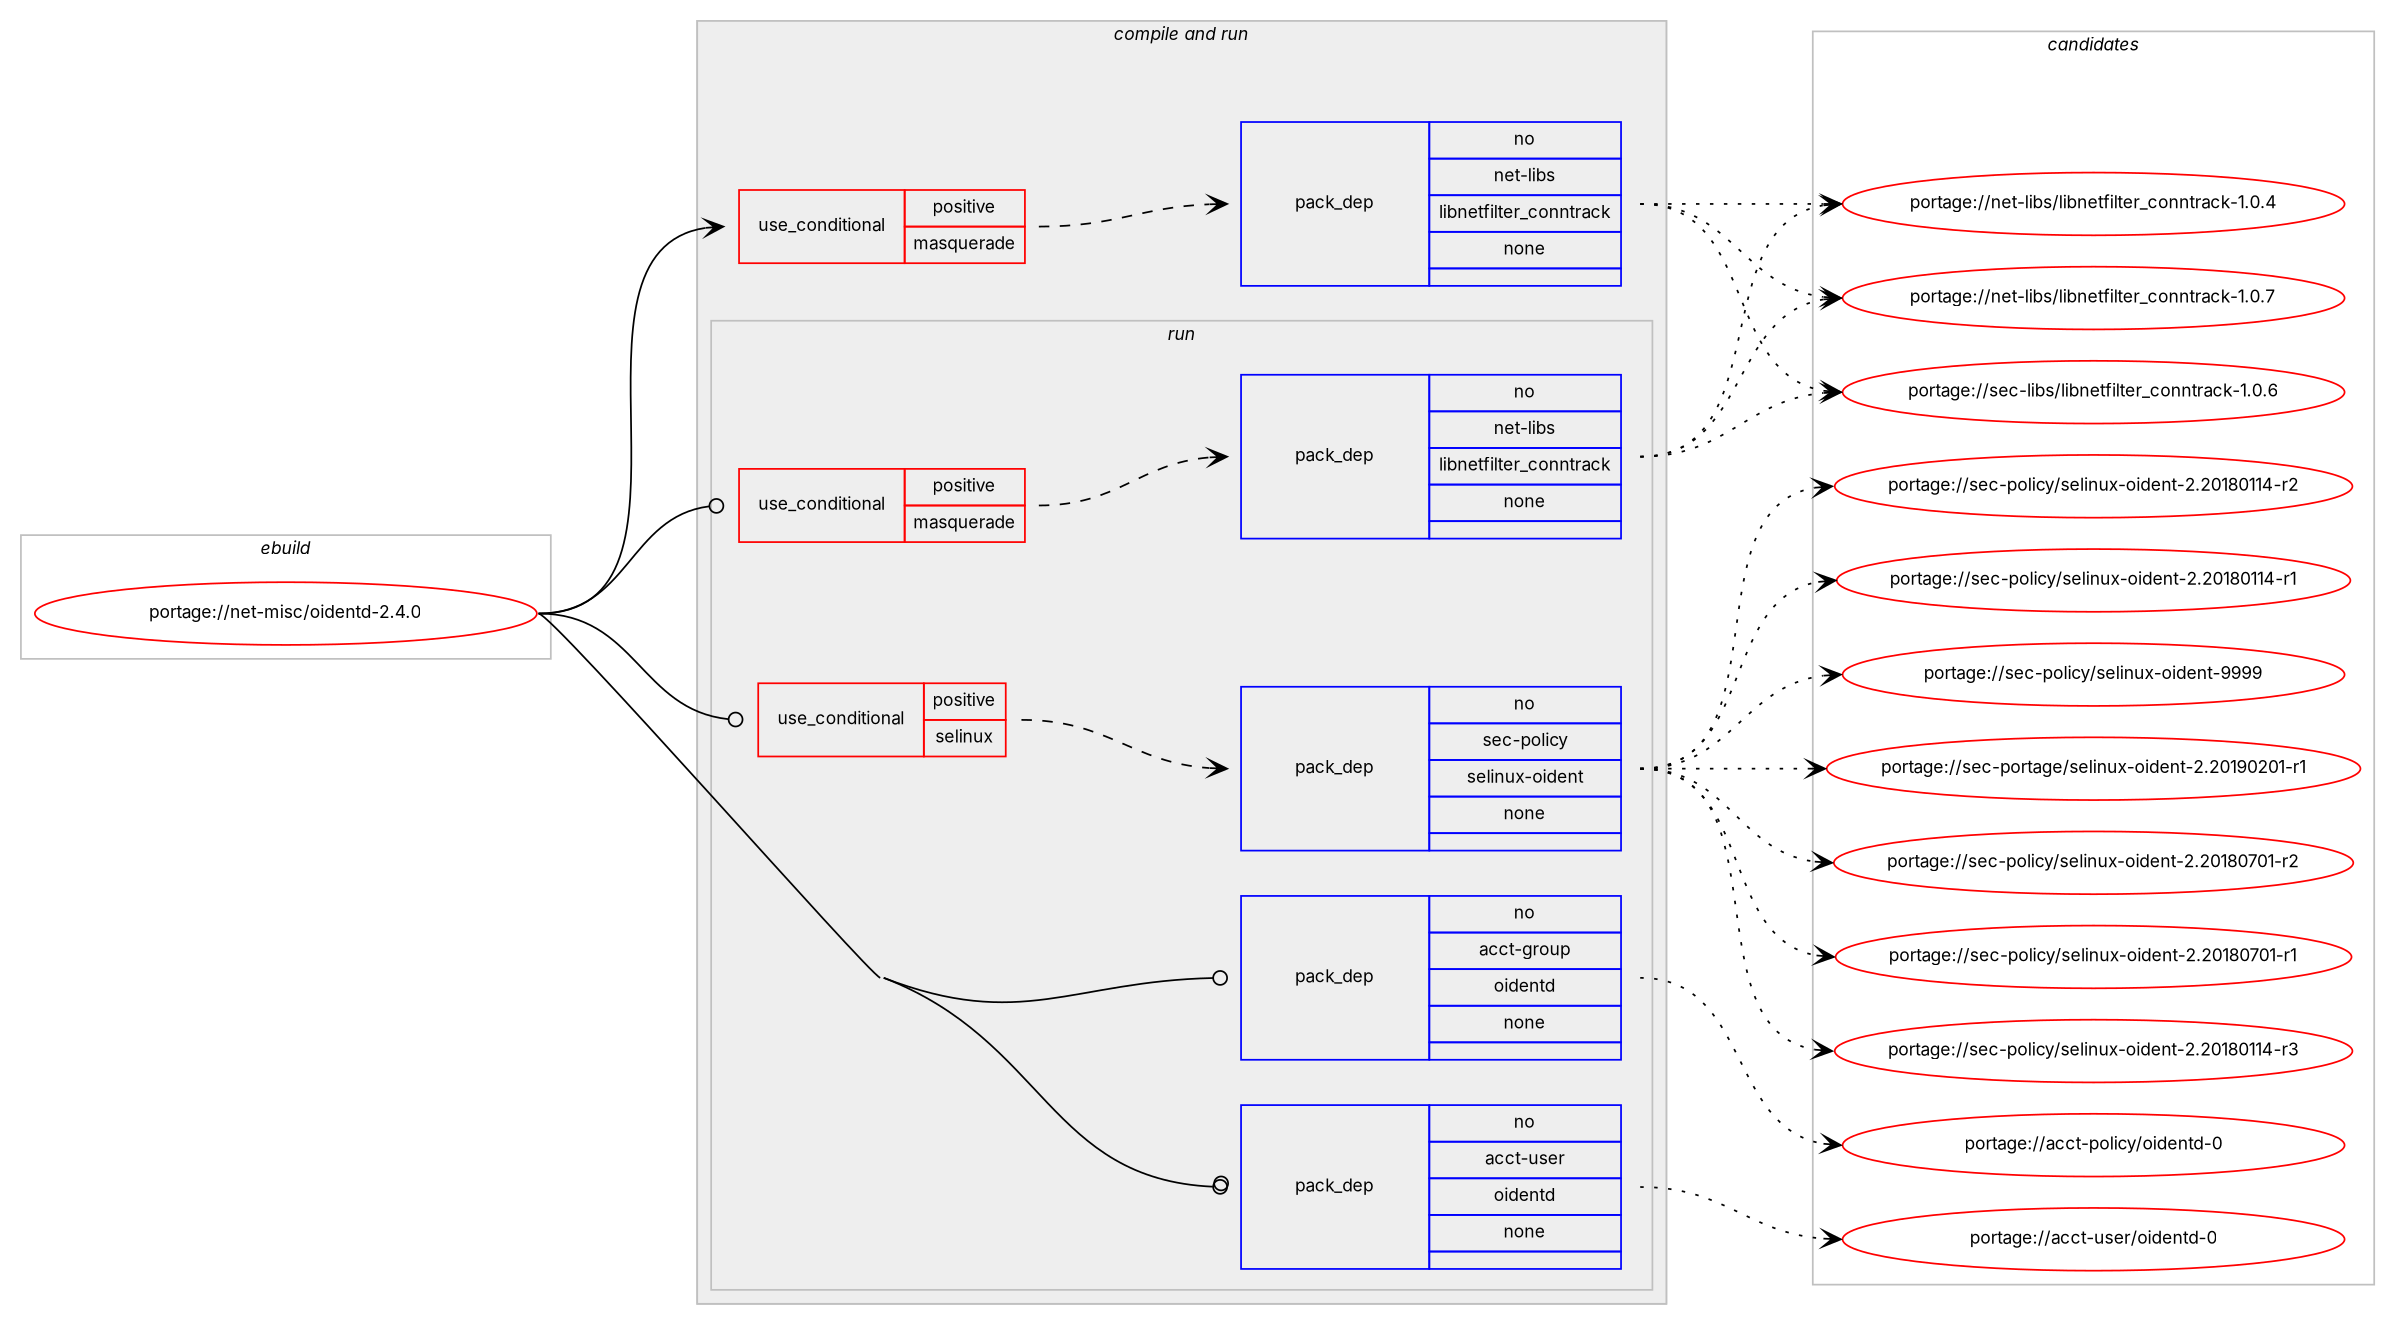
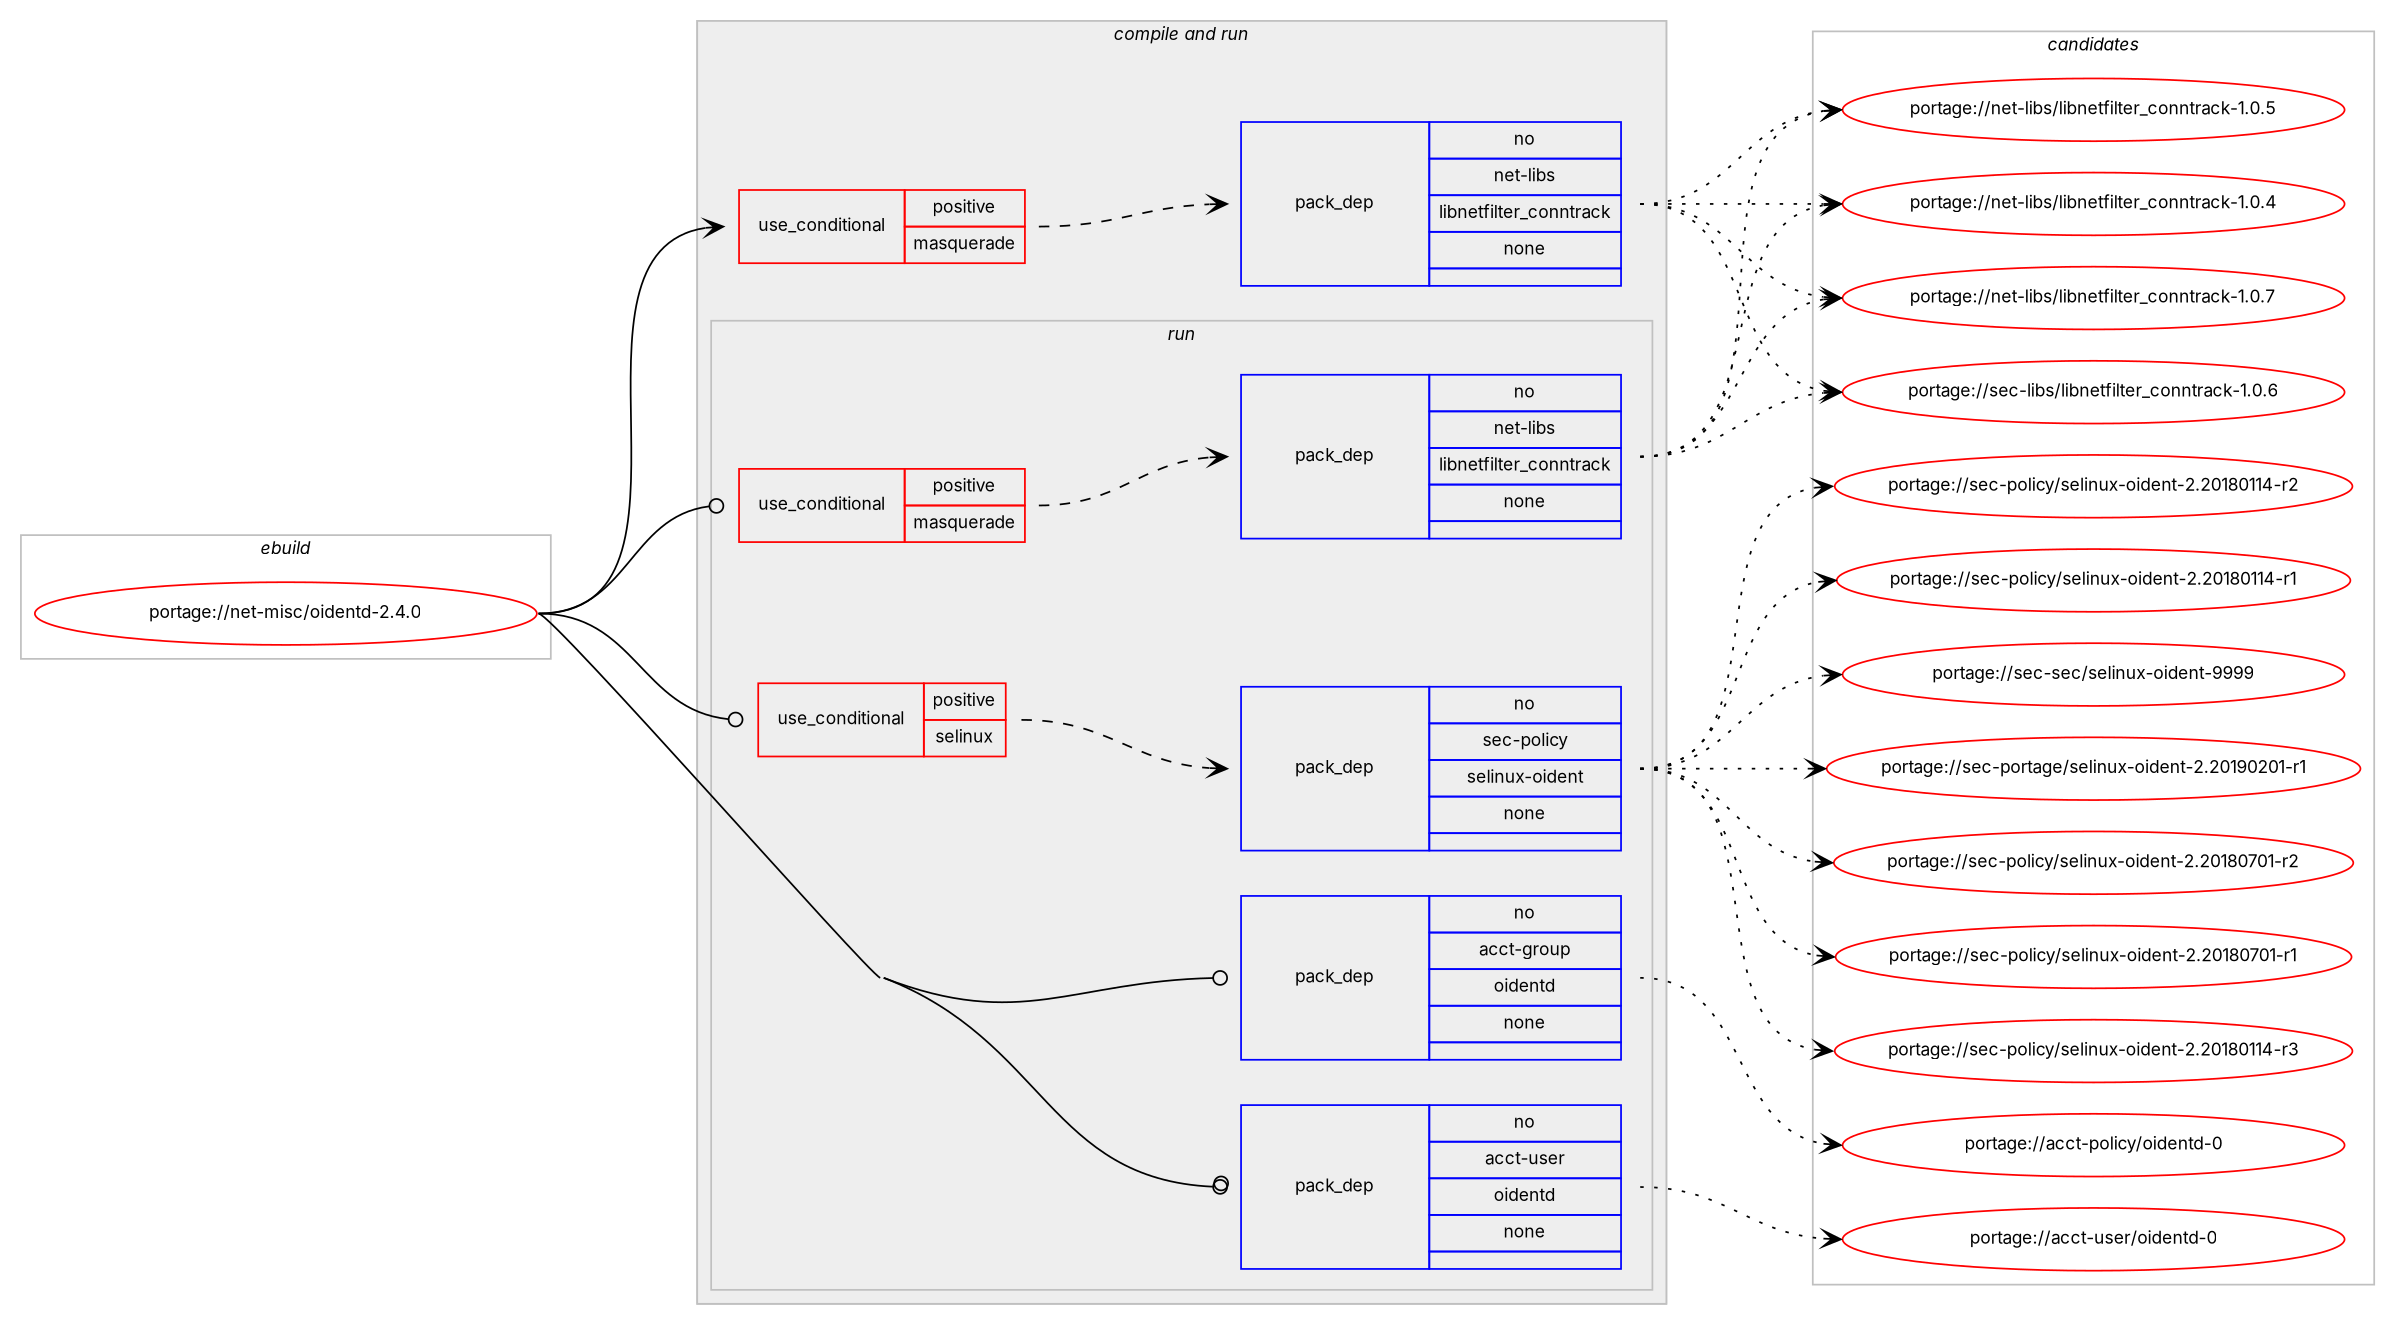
node "portage://net-libs/libnetfilter_conntrack-1.0.5": added
node "portage://sec-policy/selinux-oident-9999": label "portage://sec-policy/selinux-oident-9999" -> "portage://sec-sec/selinux-oident-9999"
